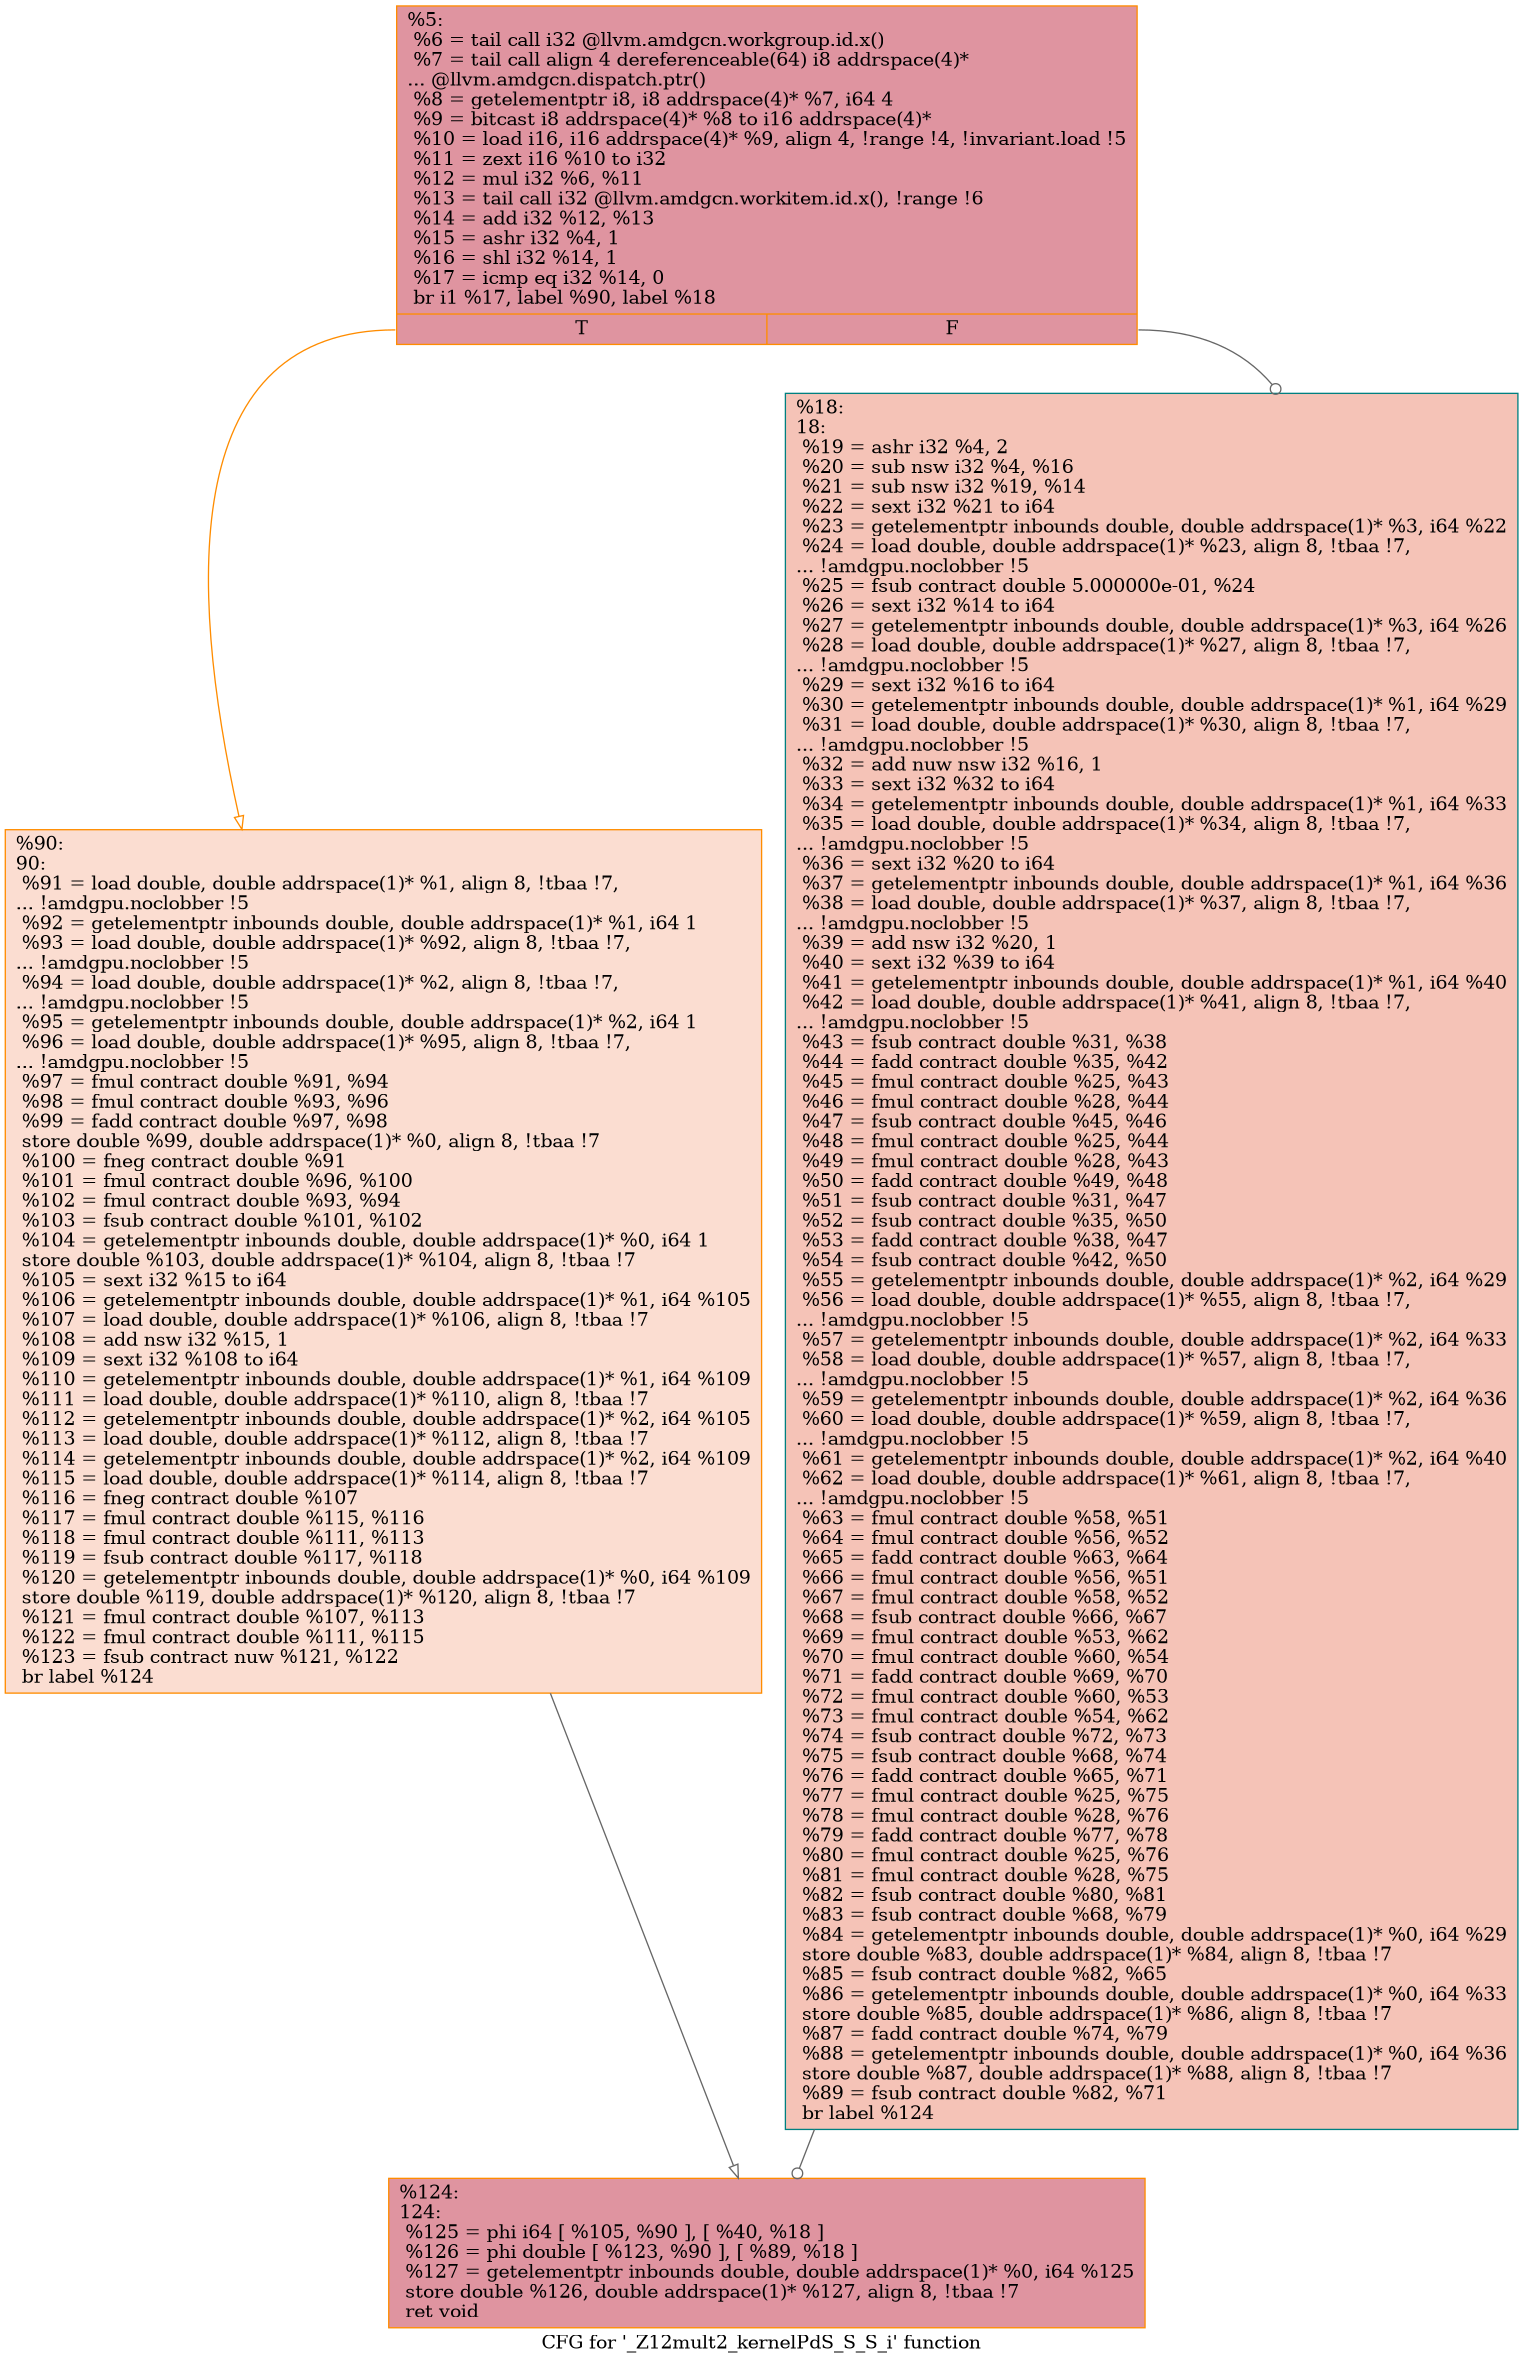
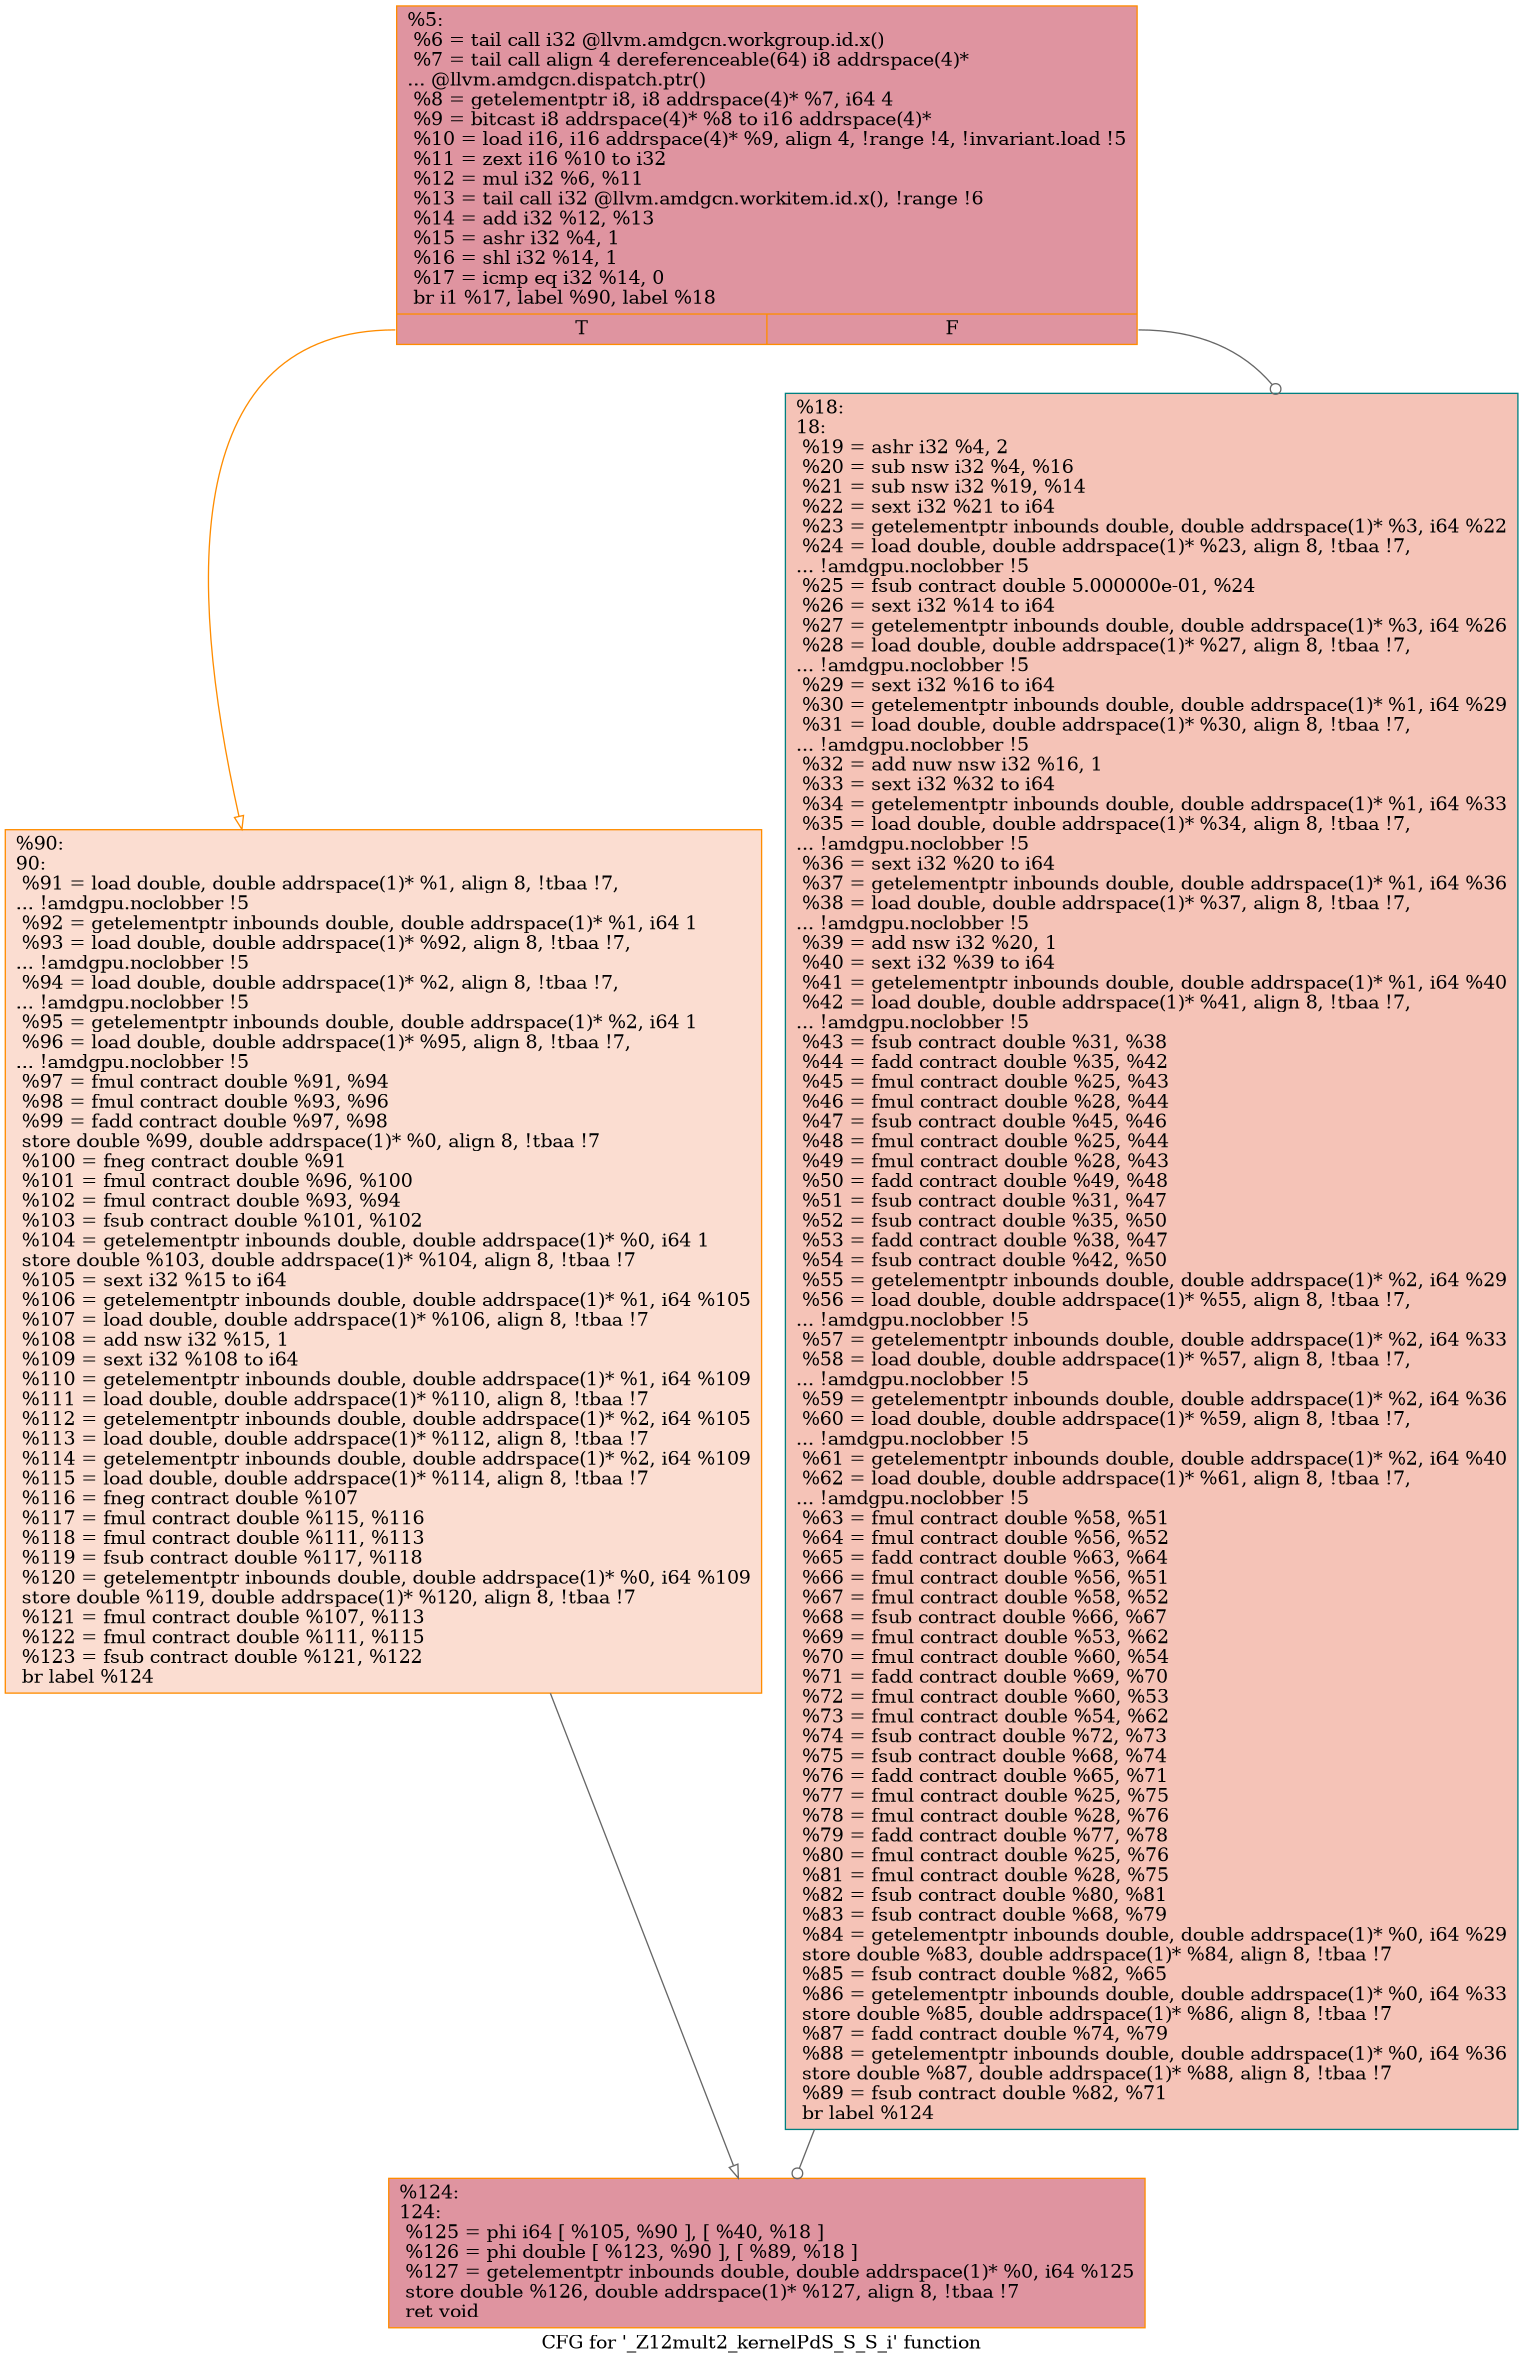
node "%90:": text "%123 = fsub contract nuw %121, %122" -> "%123 = fsub contract double %121, %122"
